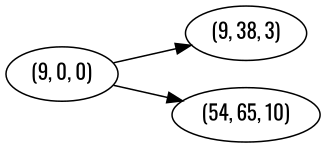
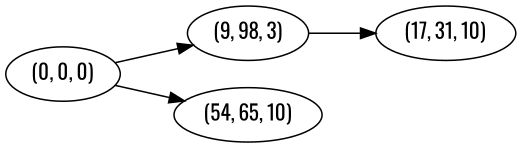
node "(9, 38, 3)": label "(9, 38, 3)" -> "(9, 98, 3)"
node "(17, 31, 10)": added
node "(9, 0, 0)": label "(9, 0, 0)" -> "(0, 0, 0)"
